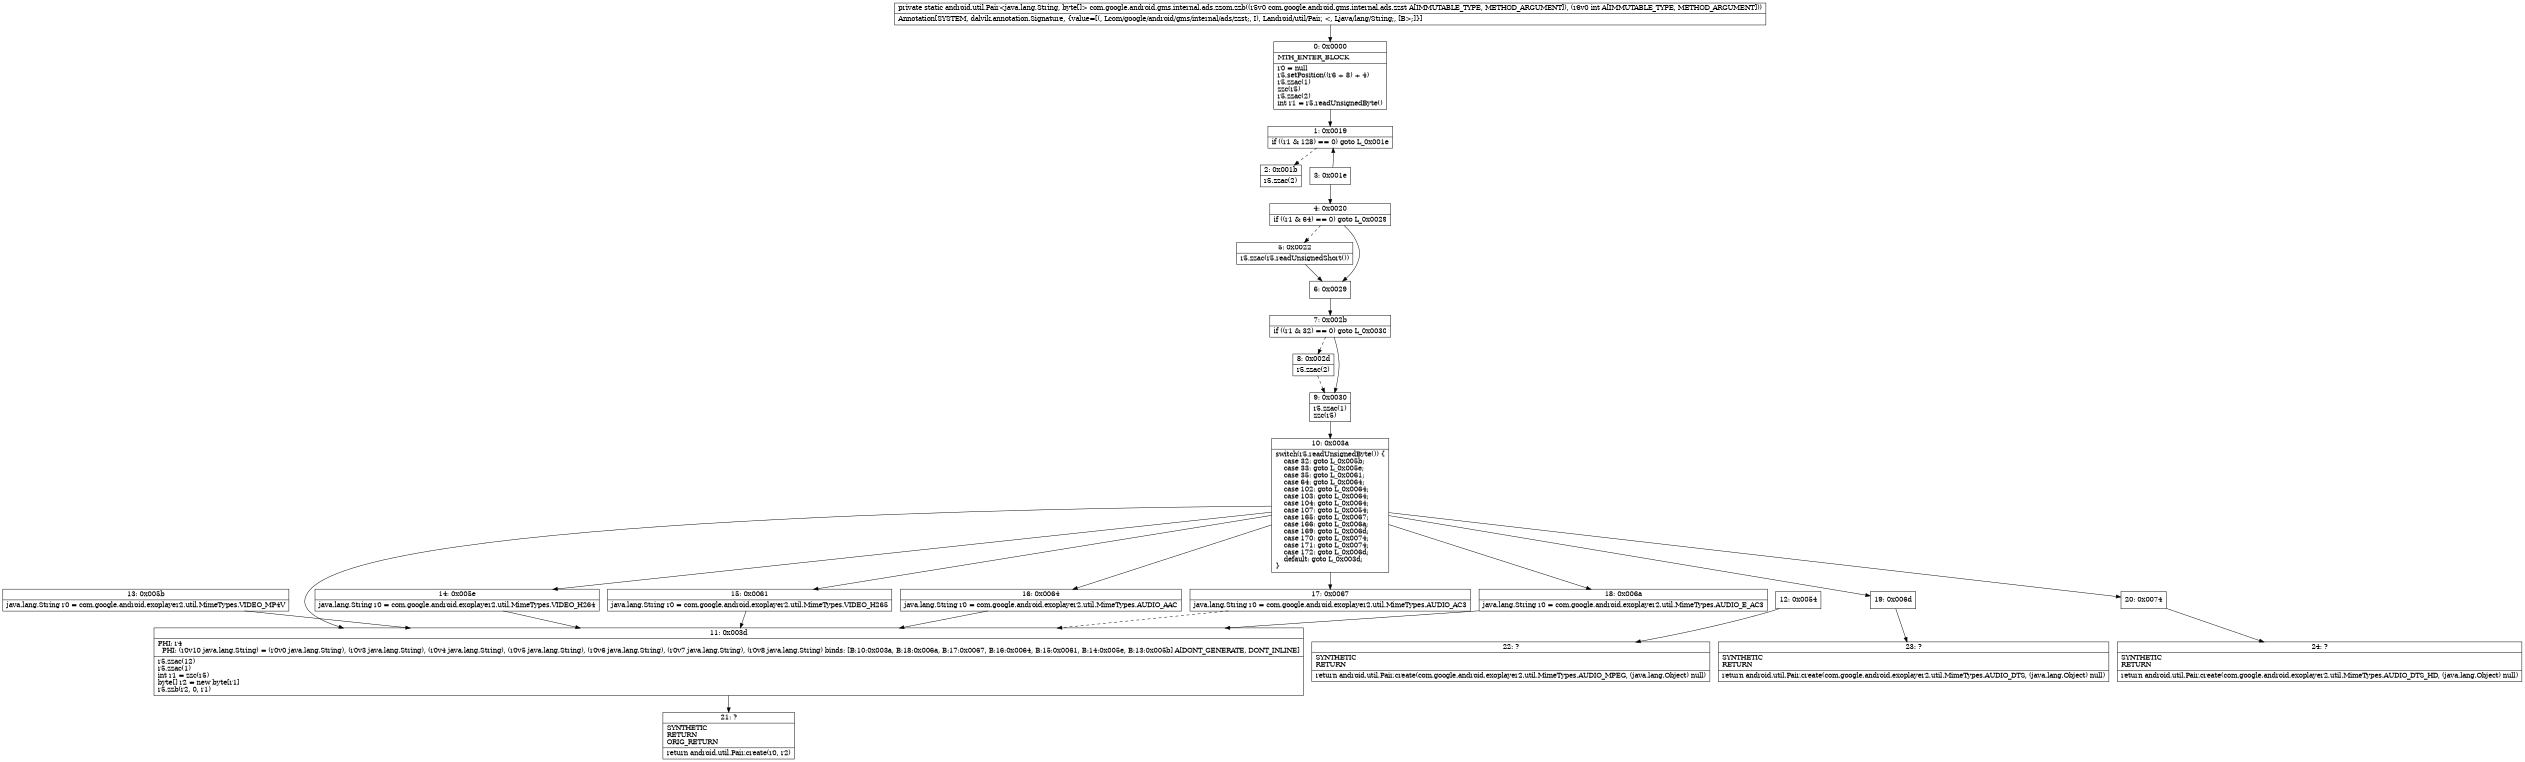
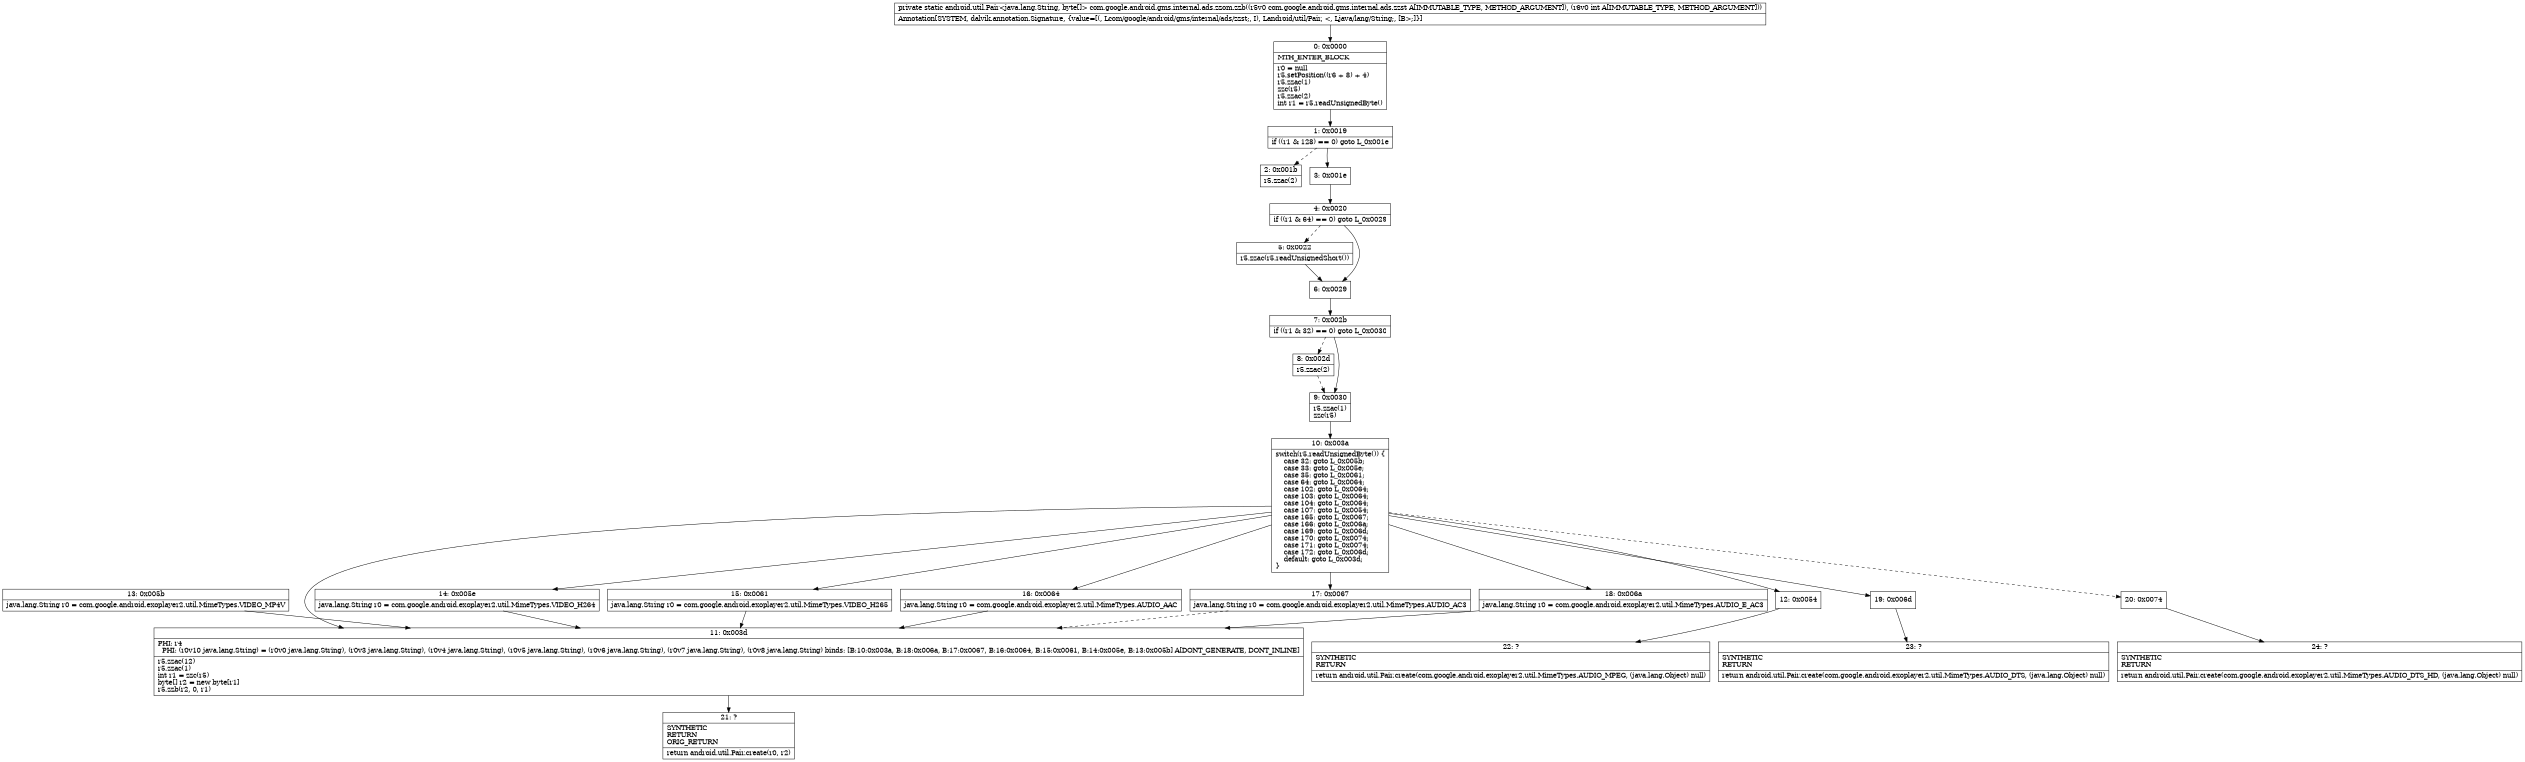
edge "3: 0x001e" -> "1: 0x0019": reversed
edge "10: 0x003a" -> "12: 0x0054": added
edge "10: 0x003a" -> "20: 0x0074": style solid -> dashed
